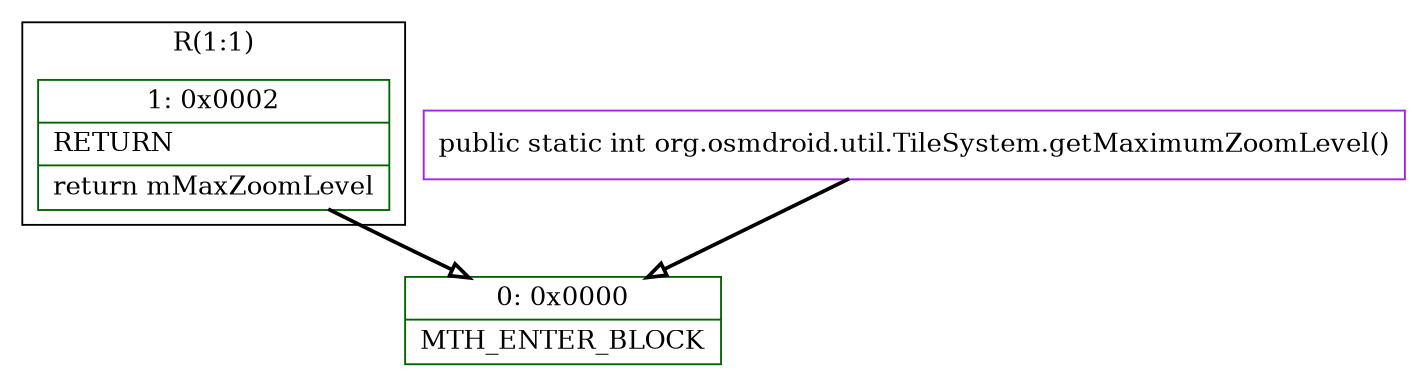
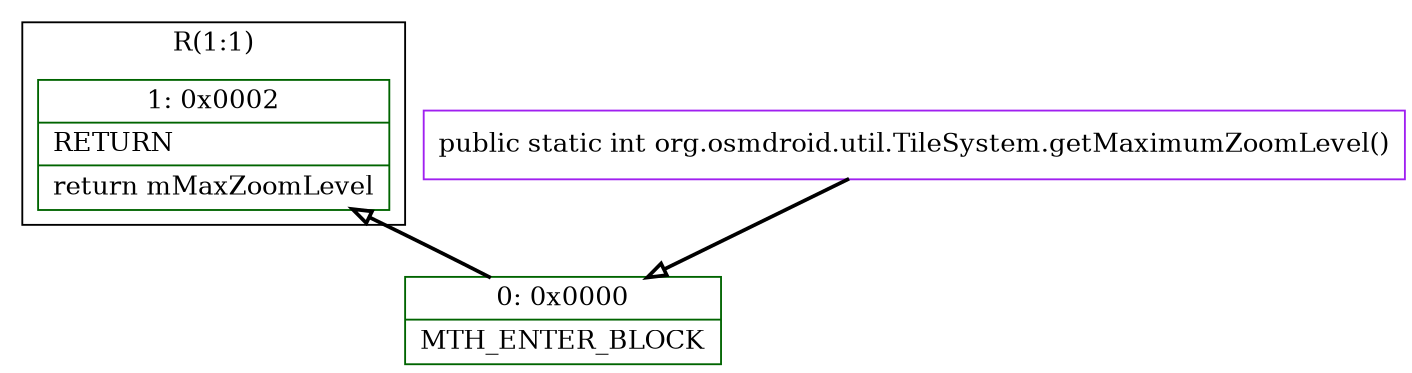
edge "1: 0x0002" -> "0: 0x0000": reversed
